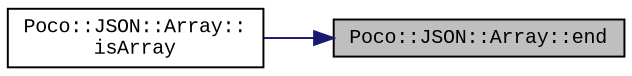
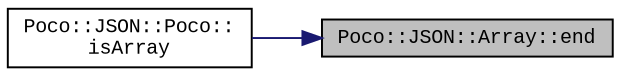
node "Poco::JSON::Array:: isArray": label "Poco::JSON::Array:: isArray" -> "Poco::JSON::Poco:: isArray"
